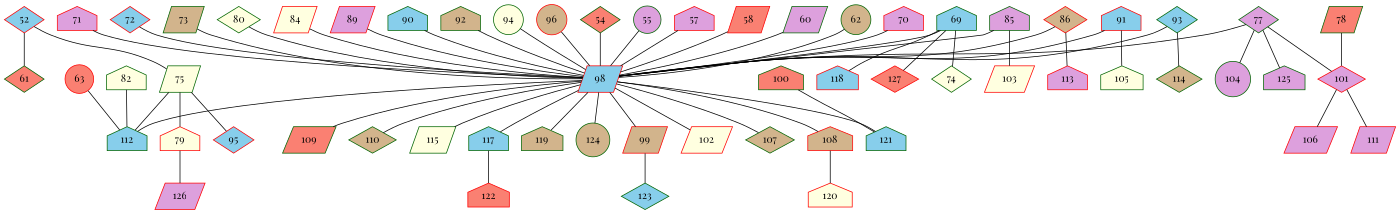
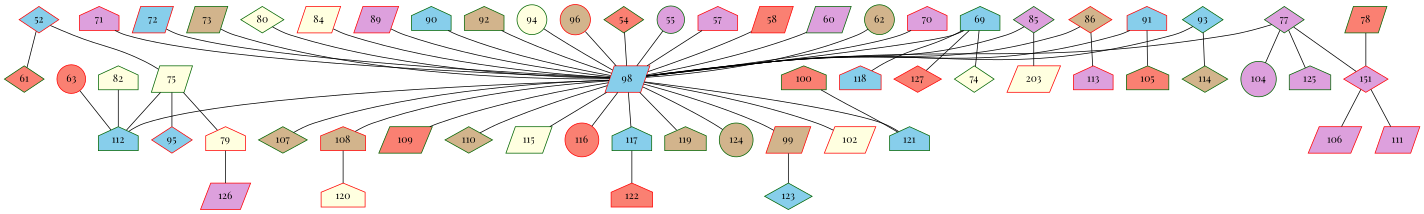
node "72": shape diamond -> parallelogram
node "85": shape house -> diamond
node "103": label "103" -> "203"
node "105": fillcolor lightyellow -> salmon
node "101": label "101" -> "151"
node "116": added
